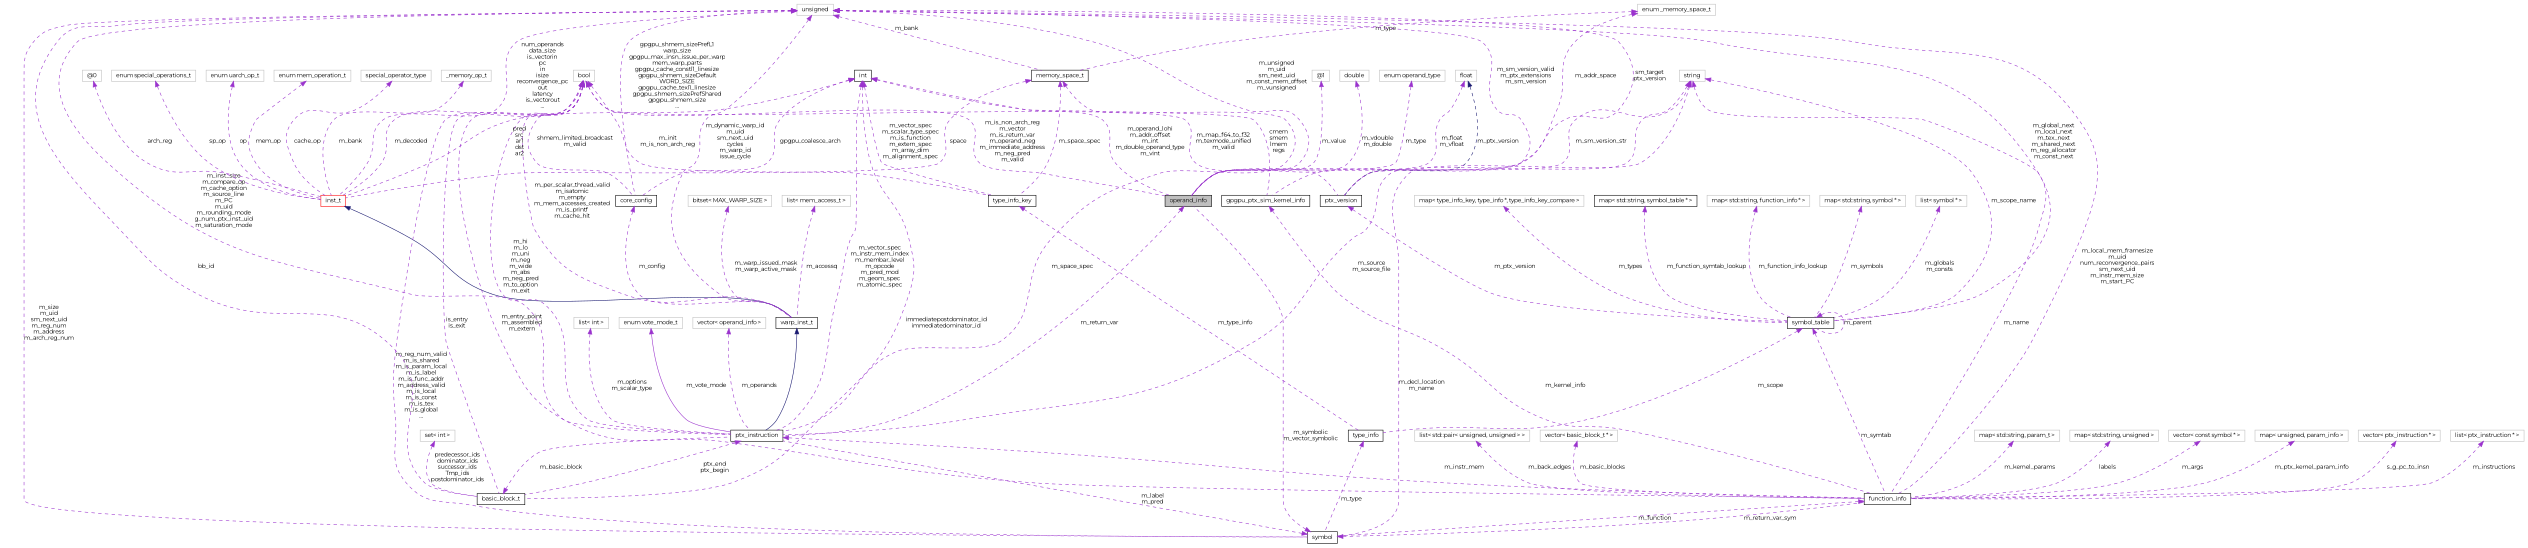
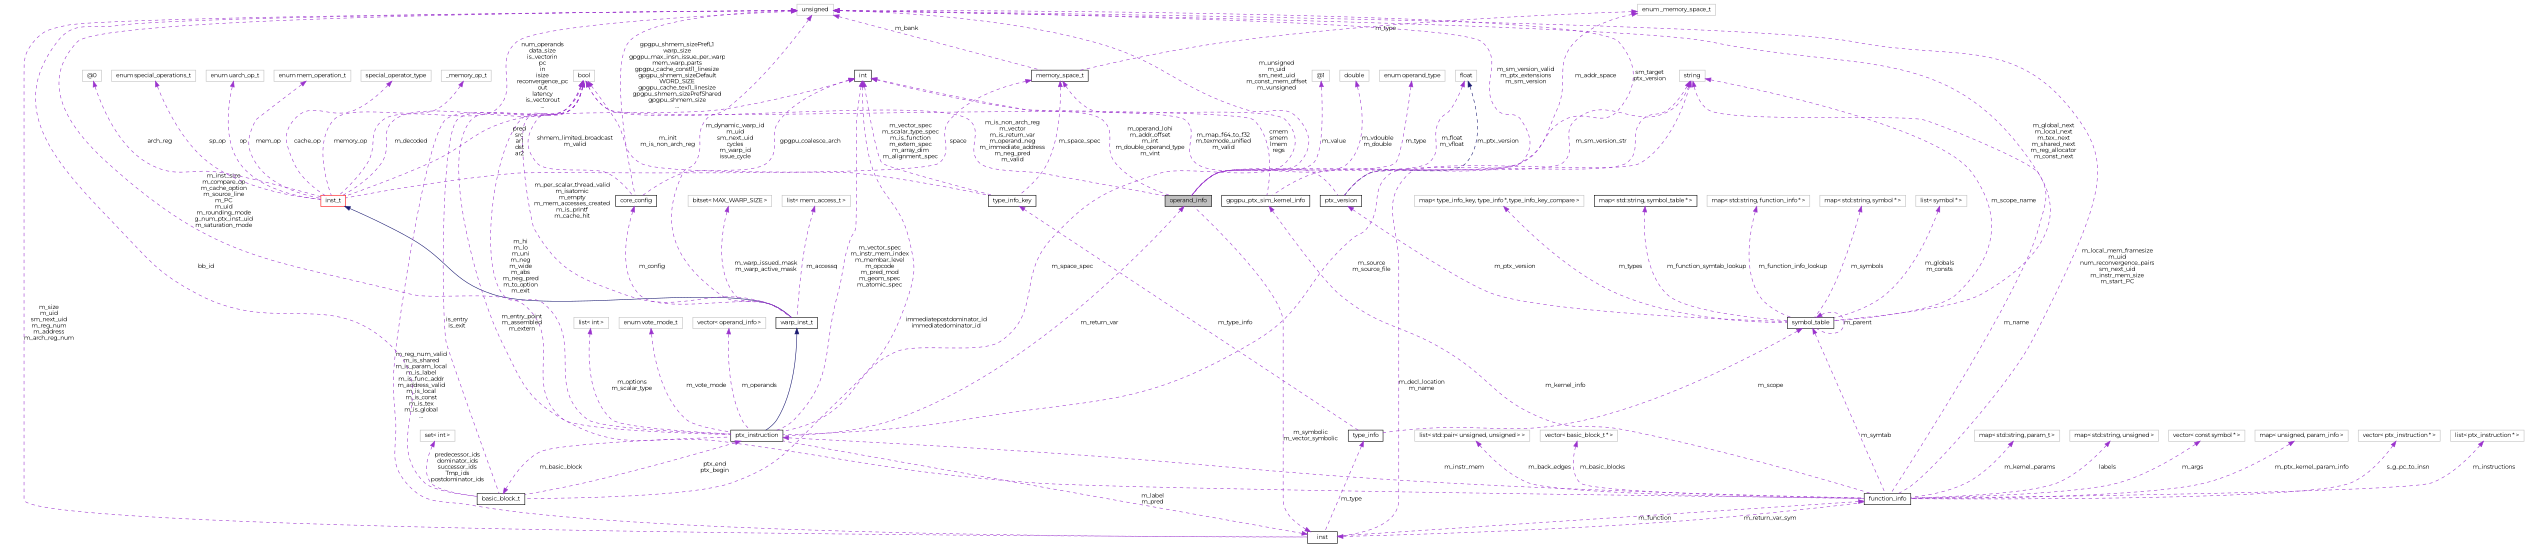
edge "inst_t" -> "_memory_op_t": label "m_bank" -> "memory_op"
edge "ptx_instruction" -> "enum vote_mode_t": style solid -> dashed
node "symbol": label "symbol" -> "inst"
